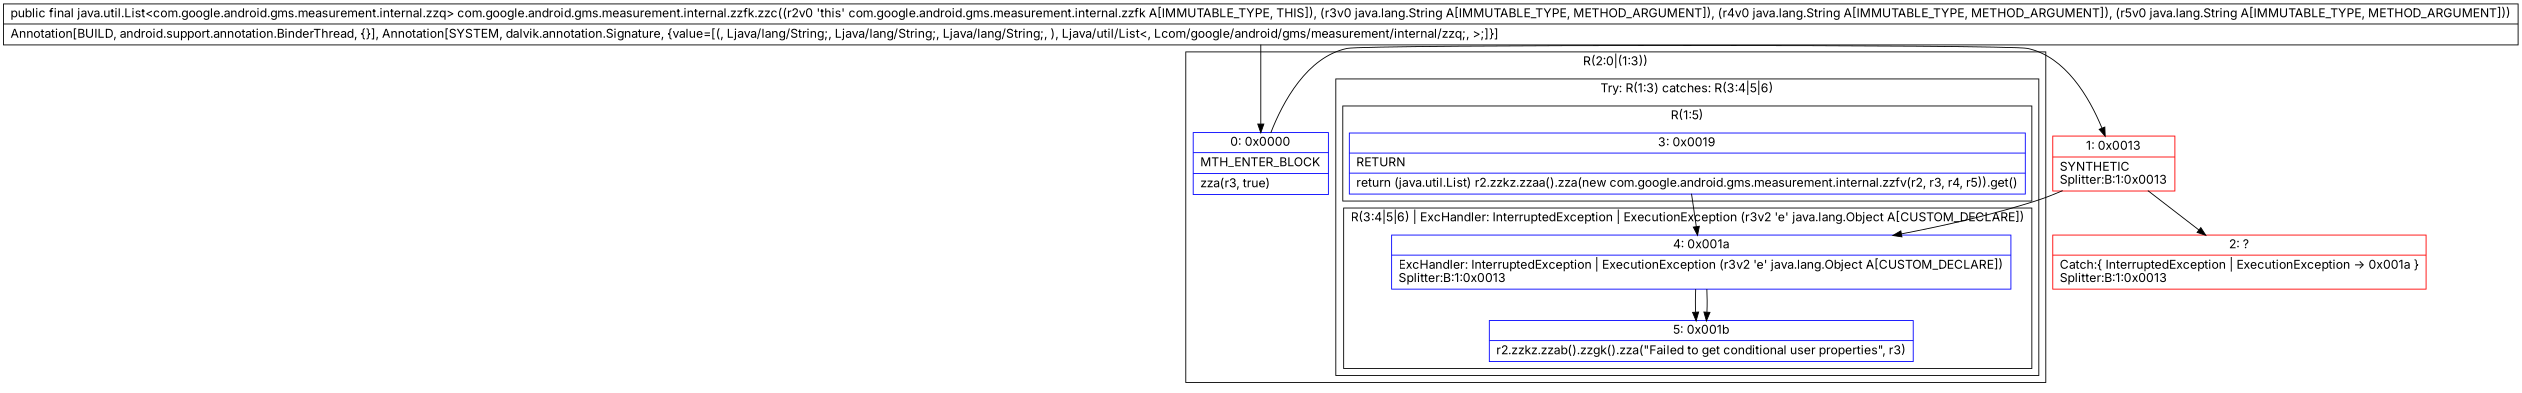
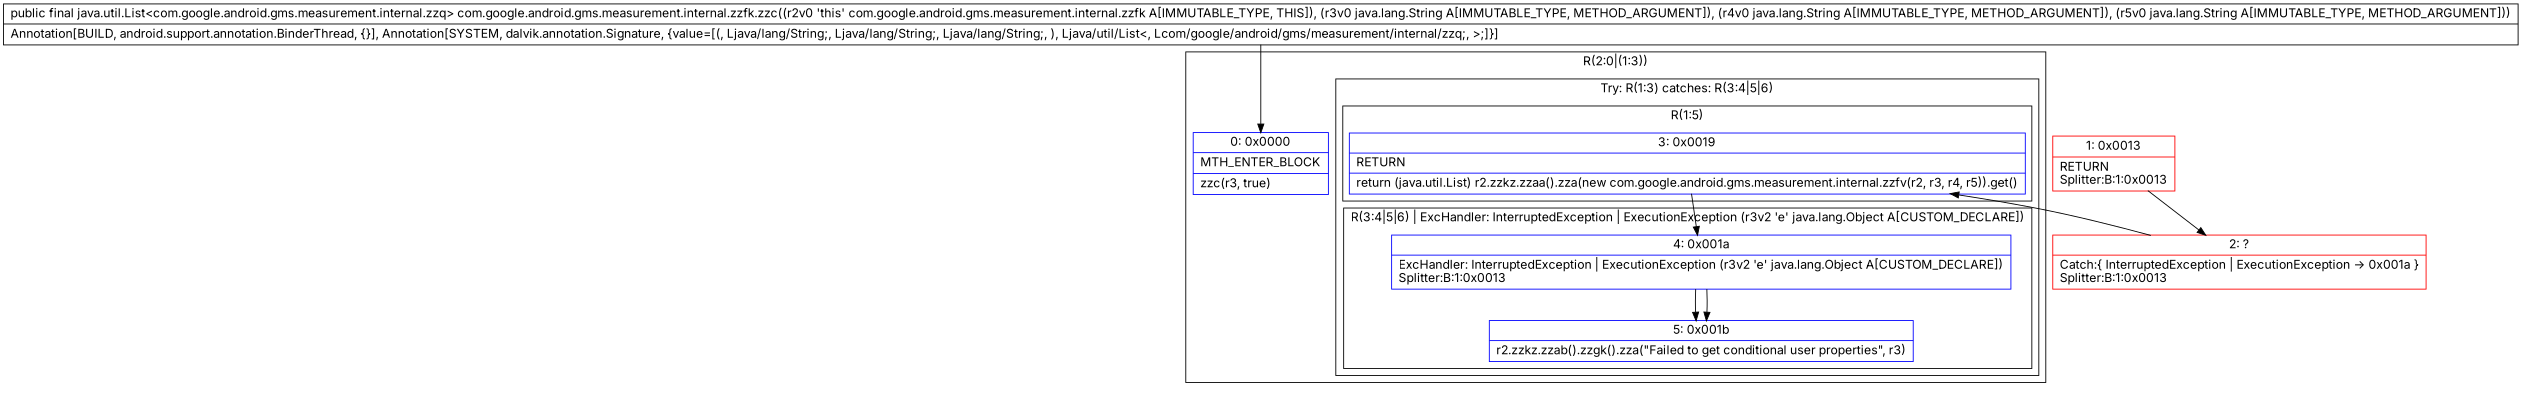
edge "0: 0x0000" -> "1: 0x0013": removed
node "1: 0x0013": text "SYNTHETIC" -> "RETURN"
node "0: 0x0000": text "zza(r3, true)" -> "zzc(r3, true)"
edge "2: ?" -> "3: 0x0019": added
edge "1: 0x0013" -> "4: 0x001a": removed
